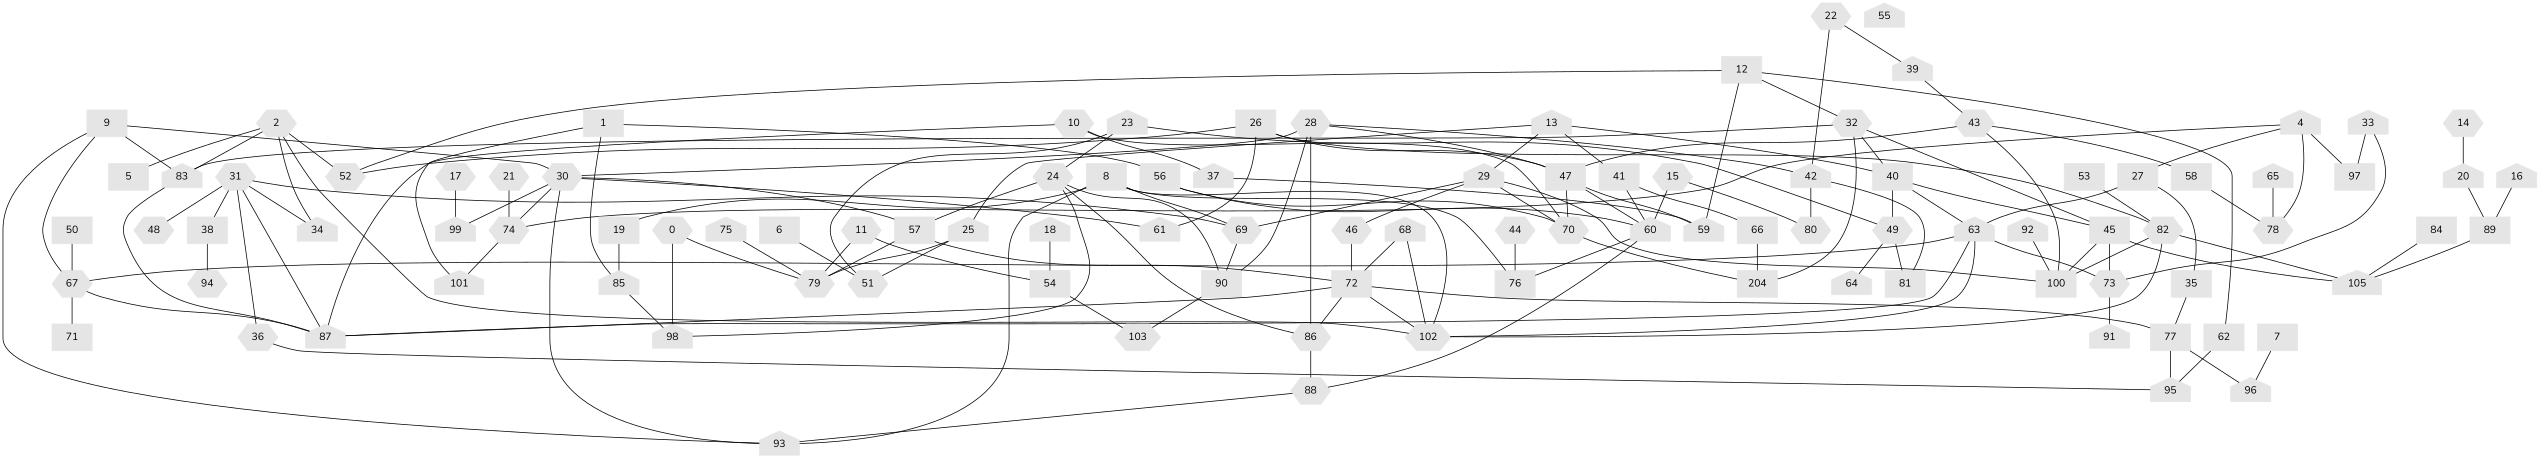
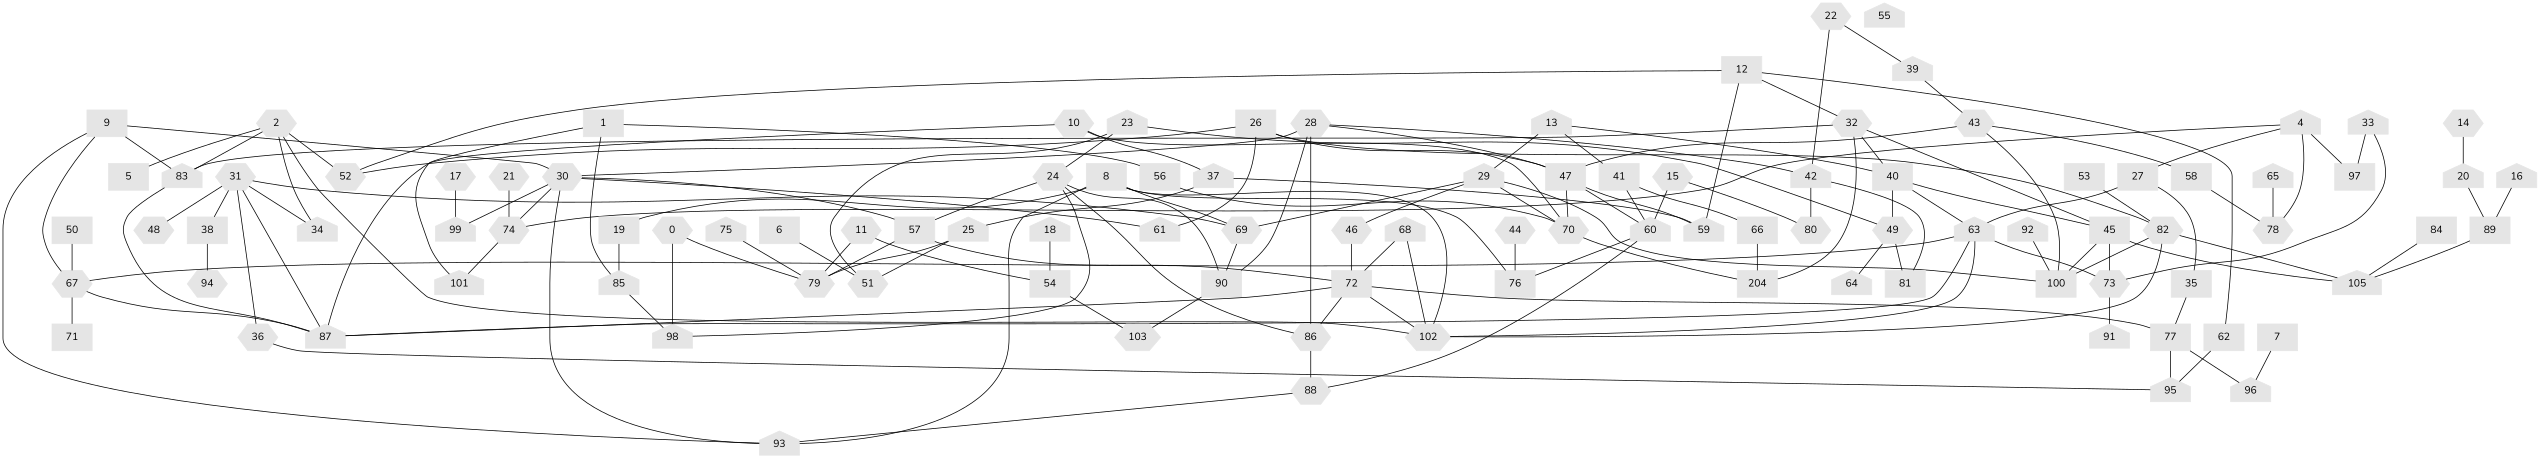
edge "13" -- "25": now "37" -- "25"
edge "56" -- "60": removed
